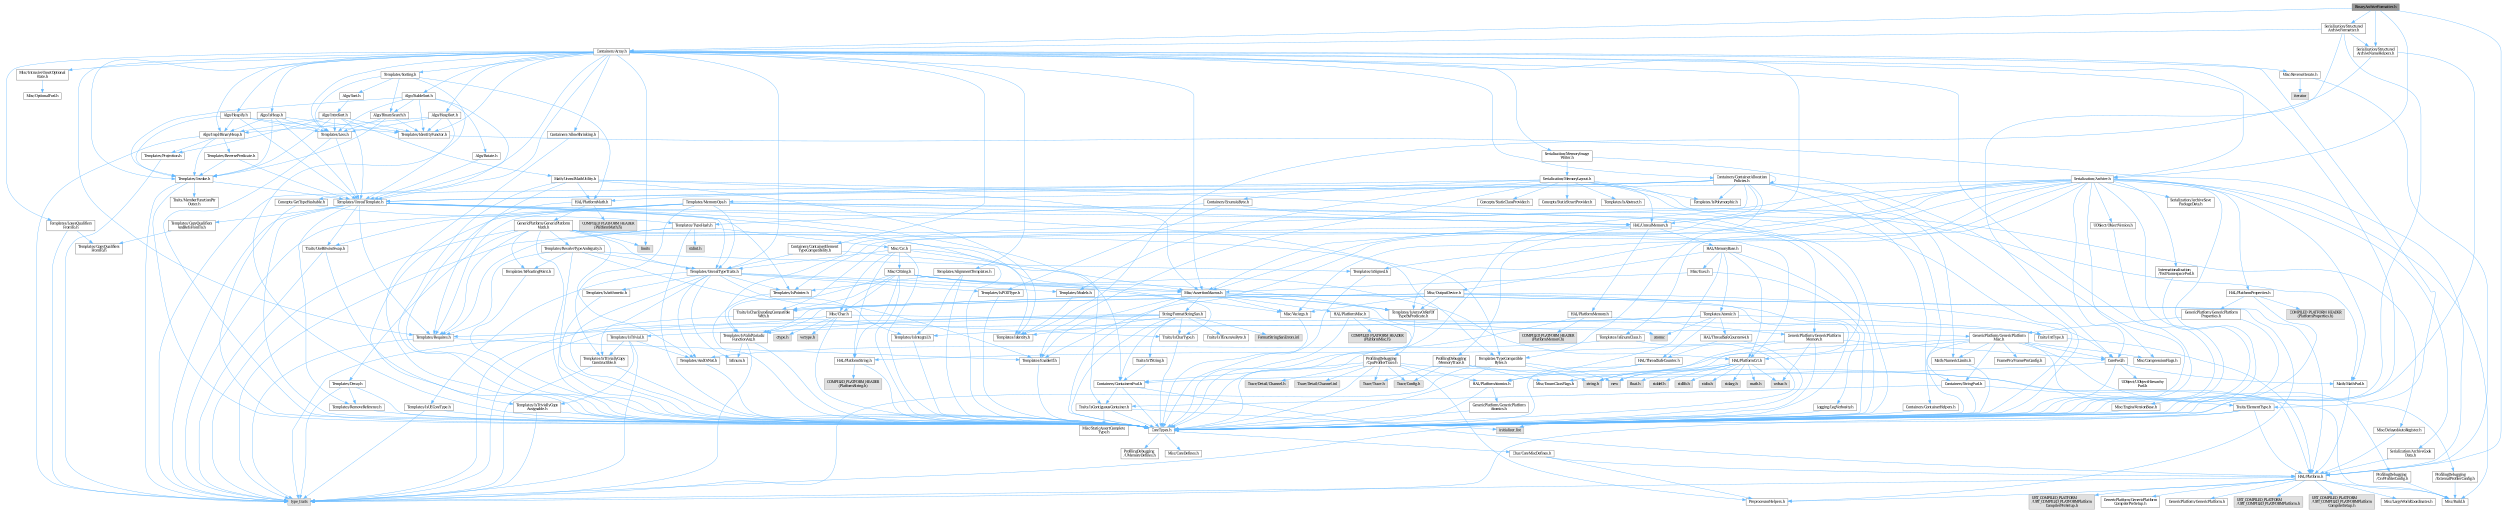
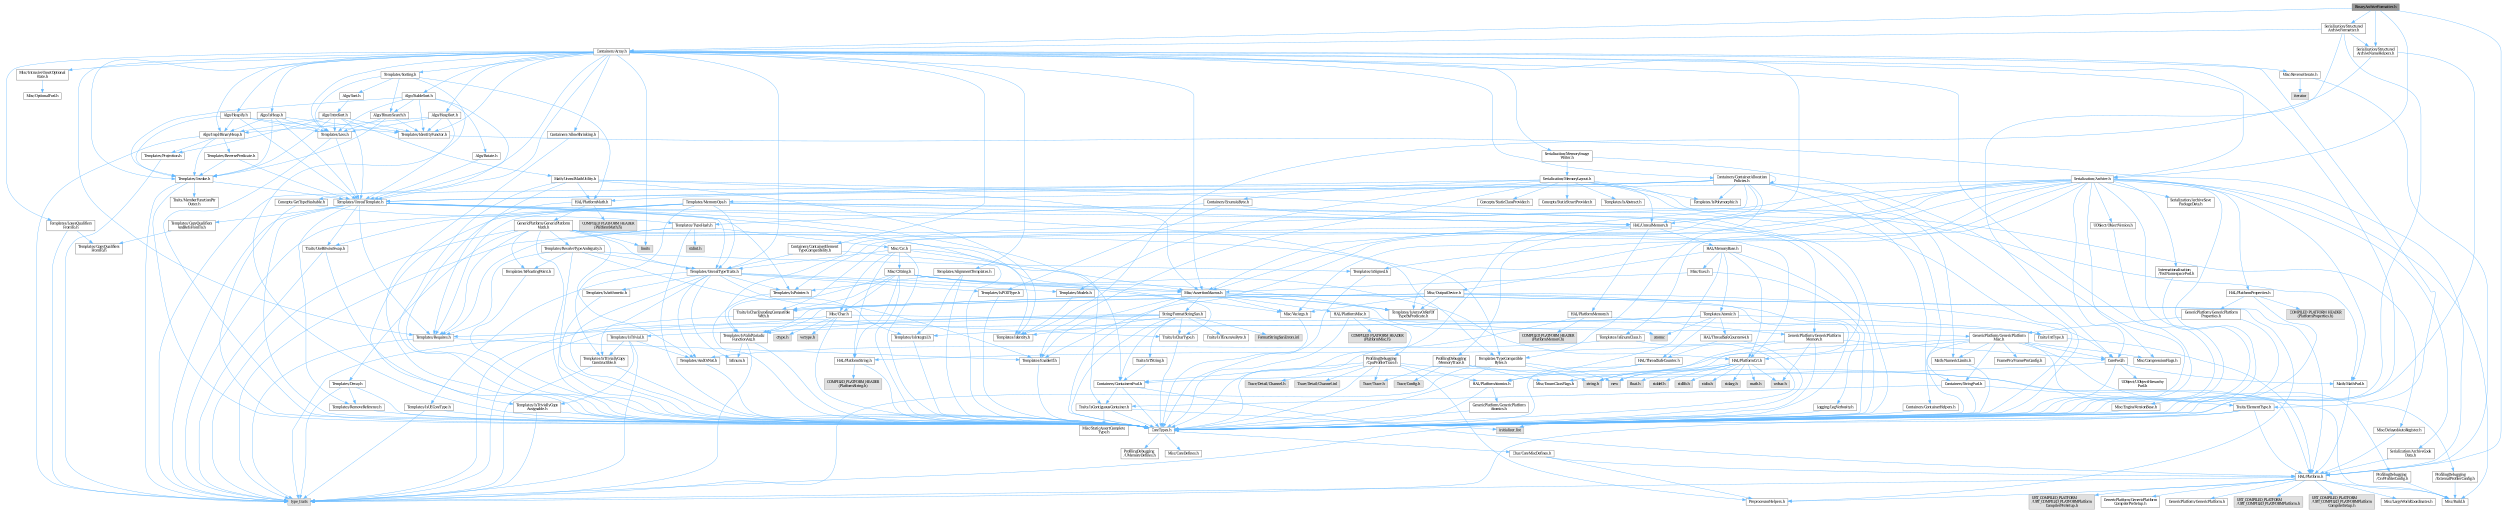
edge "Templates/IsArrayOrRefOf TypeByPredicate.h" -> "CoreTypes.h": removed
edge "ProfilingDebugging /CpuProfilerTrace.h" -> "Trace/Config.h": removed
